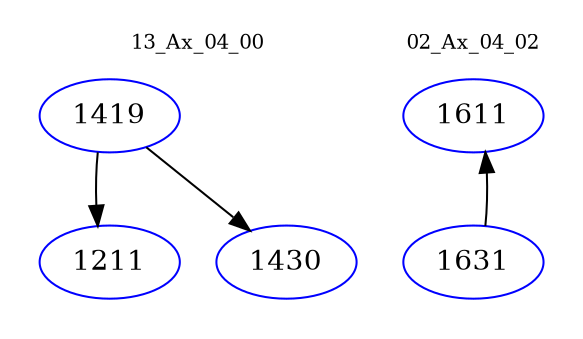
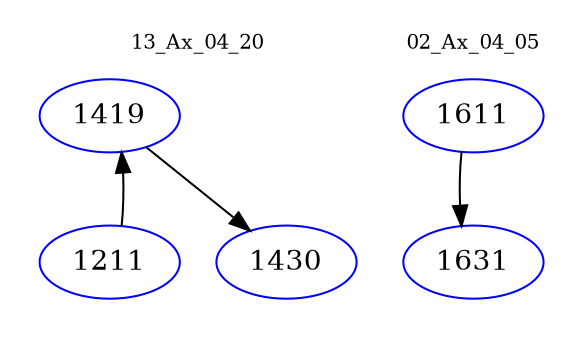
cluster "13_Ax_04_00": label "13_Ax_04_00" -> "13_Ax_04_20"
cluster "02_Ax_04_02": label "02_Ax_04_02" -> "02_Ax_04_05"
edge "1419" -> "1211": reversed
edge "1631" -> "1611": reversed
